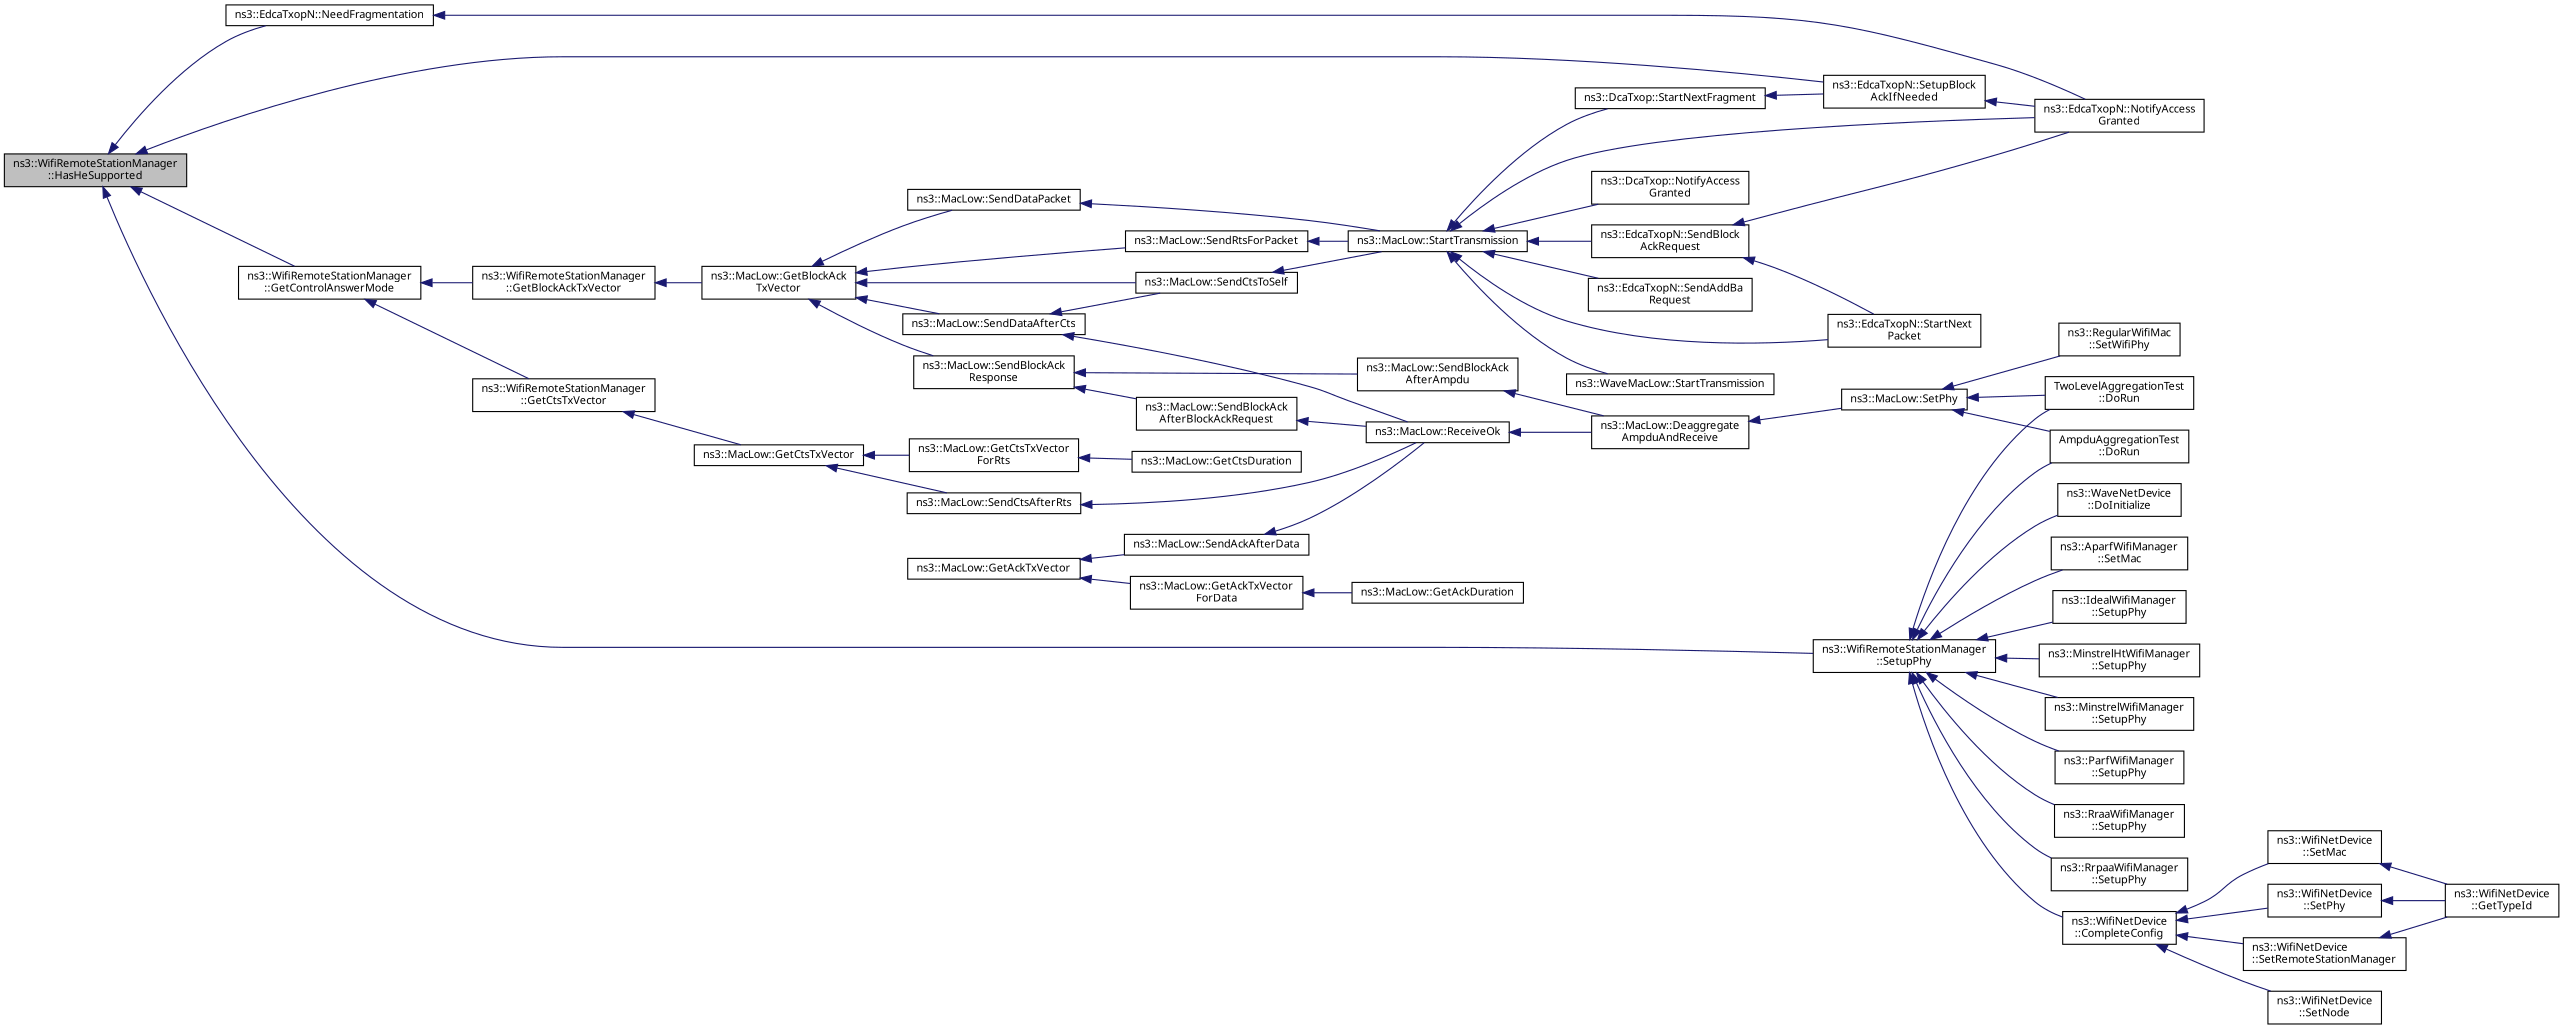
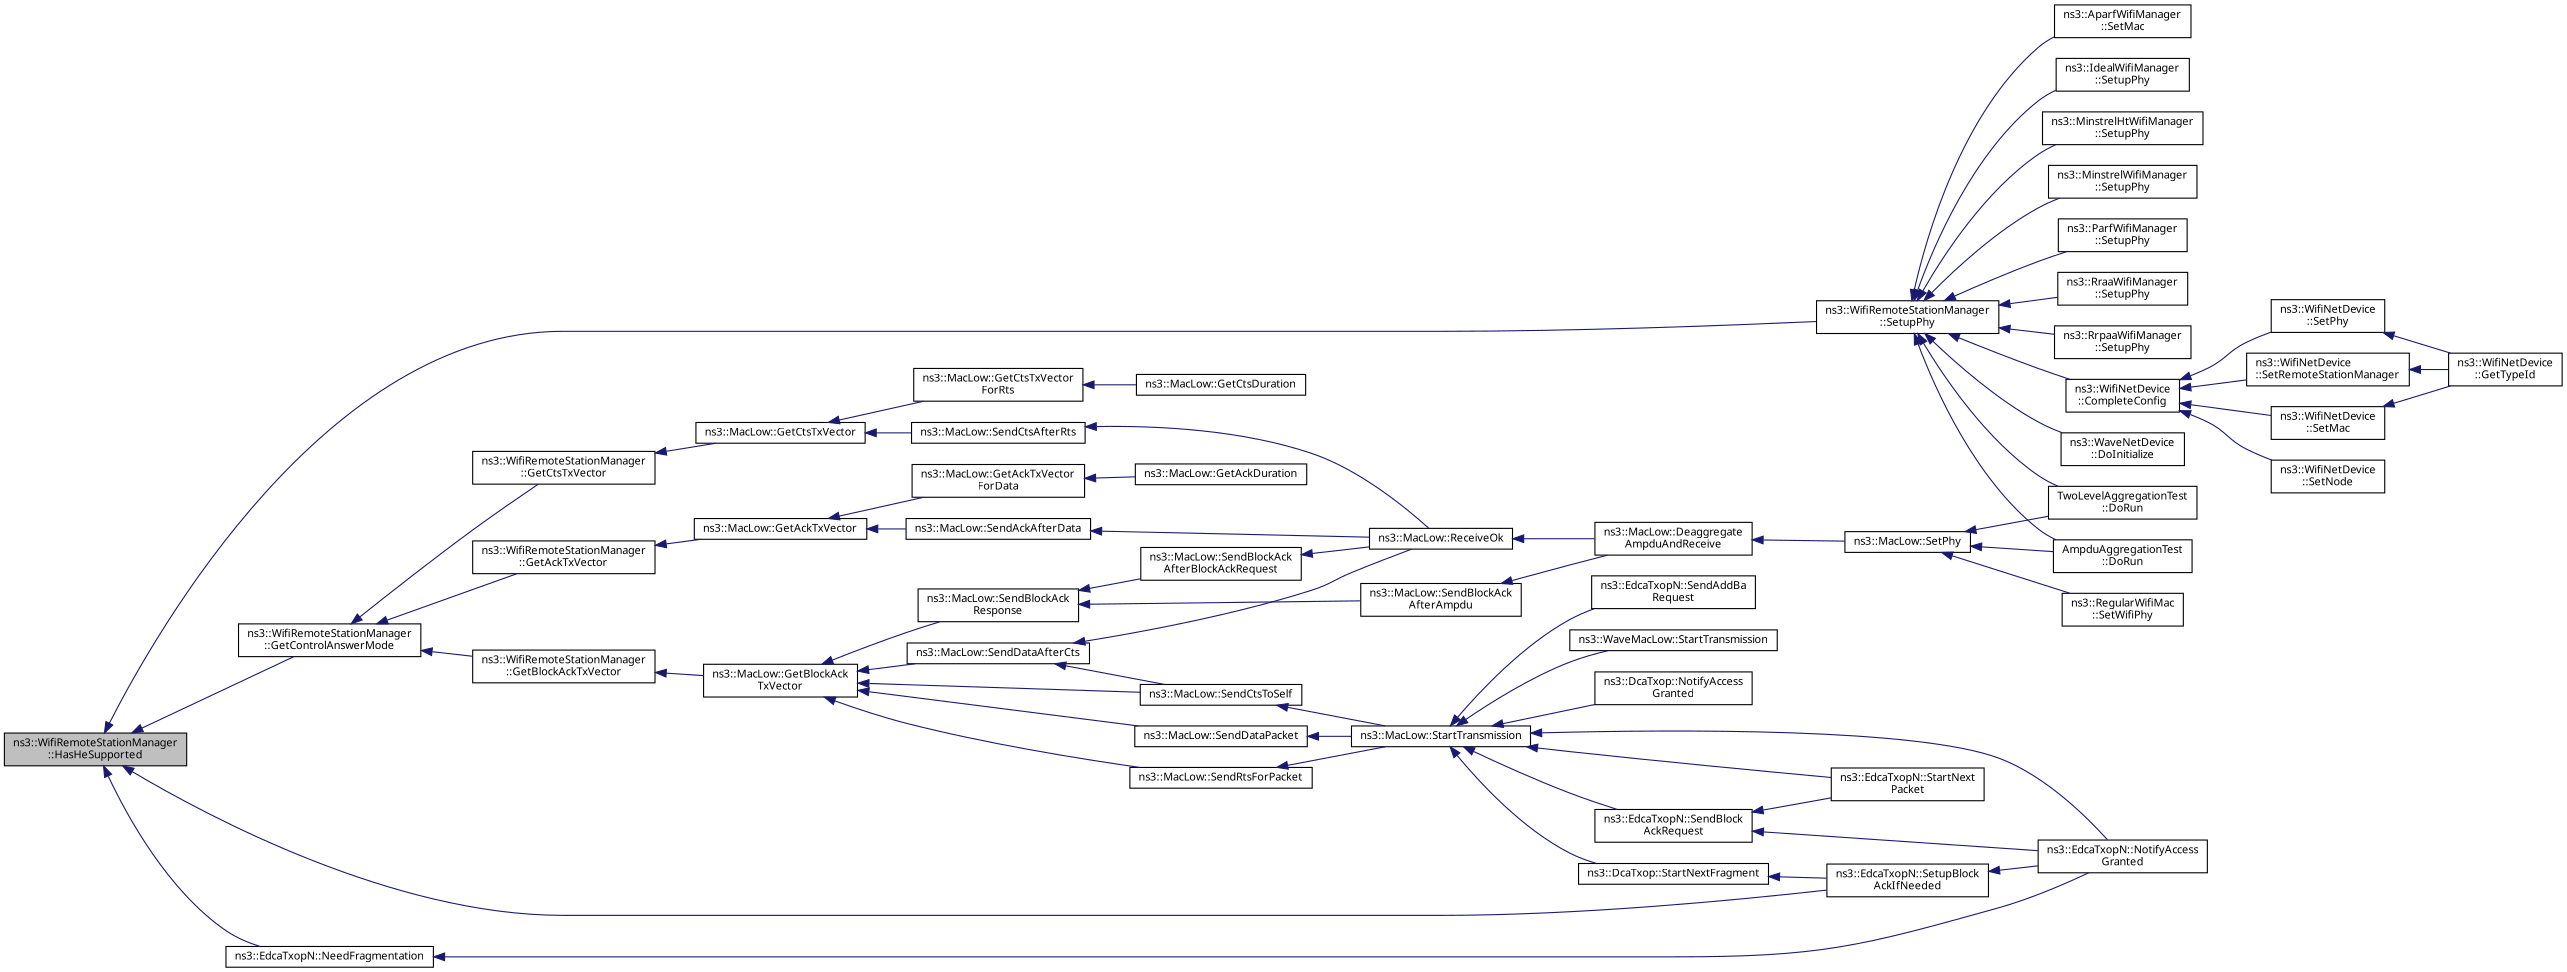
node "ns3::WifiRemoteStationManager ::GetAckTxVector": added
